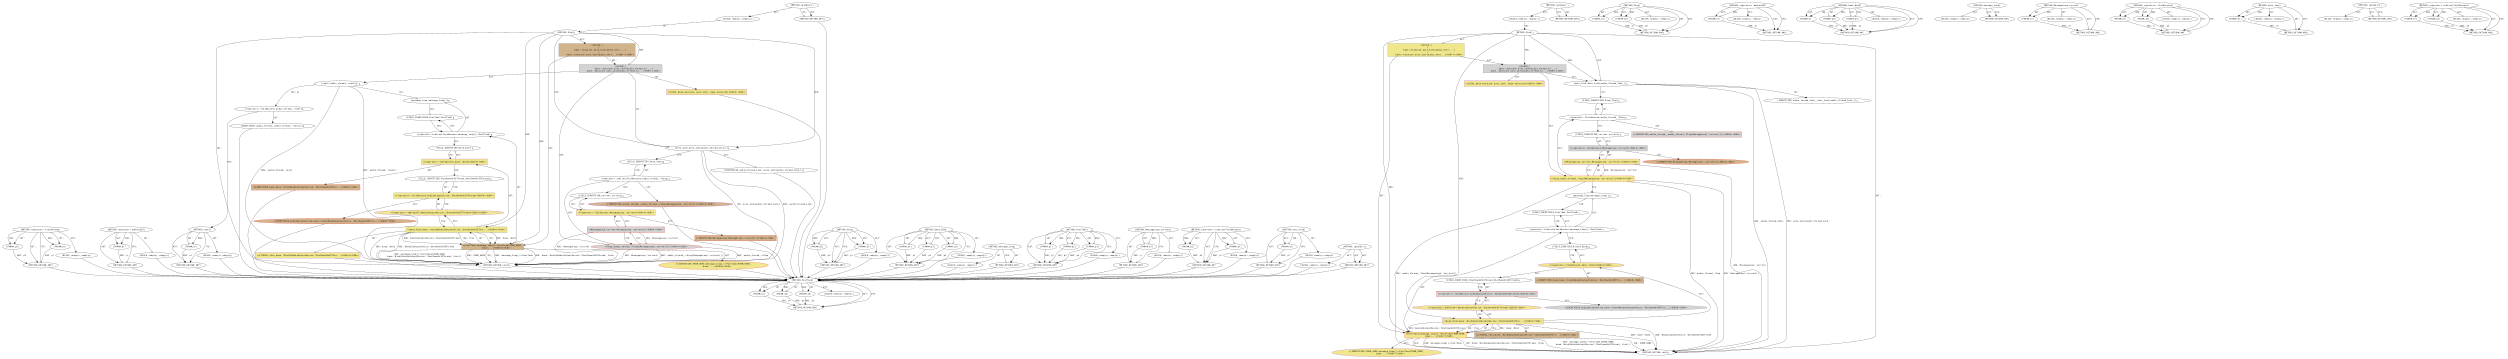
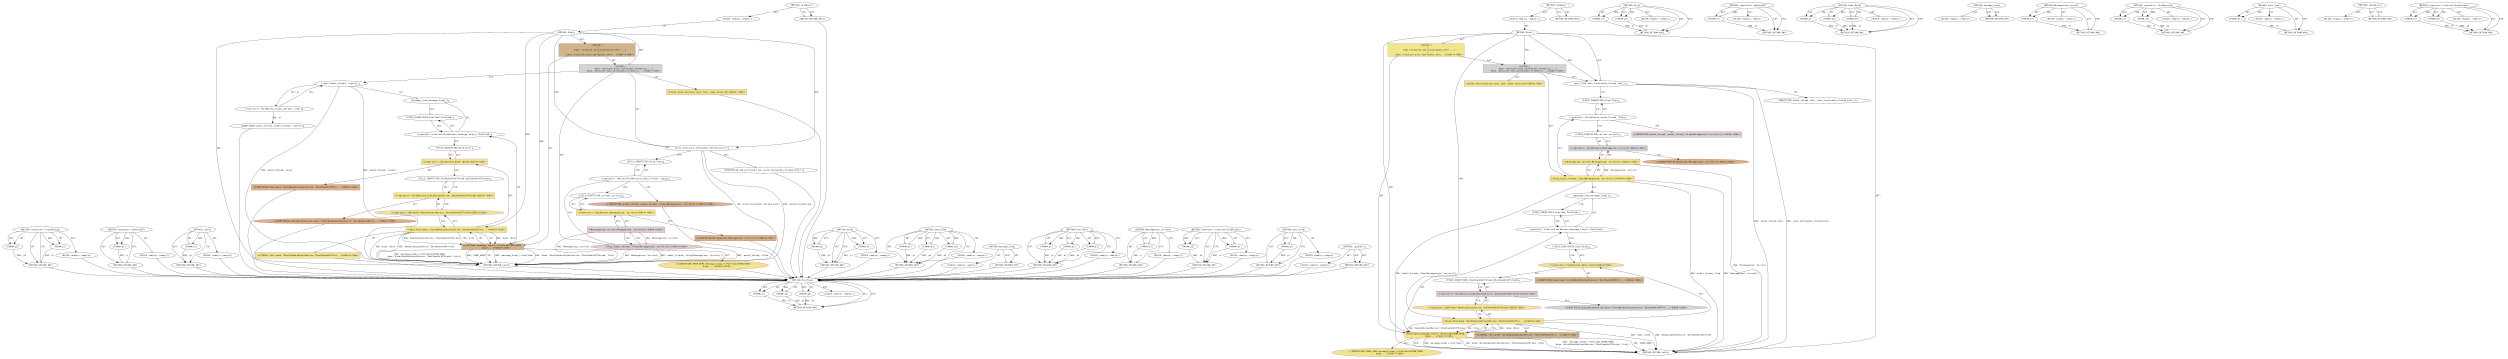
edge "(<operator>.fieldAccess,audio_thread_.reset)" -> "(IDENTIFIER,audio_thread_,audio_thread_.reset())": label "AST: " -> "DDG: p1"
edge "(<operator>.fieldAccess,audio_thread_.reset)" -> "(METHOD,reset)": now "(<operator>.fieldAccess,audio_thread_.reset)" -> "(reset,audio_thread_.reset())"
